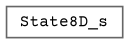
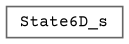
node "State8D_s": label "State8D_s" -> "State6D_s"
